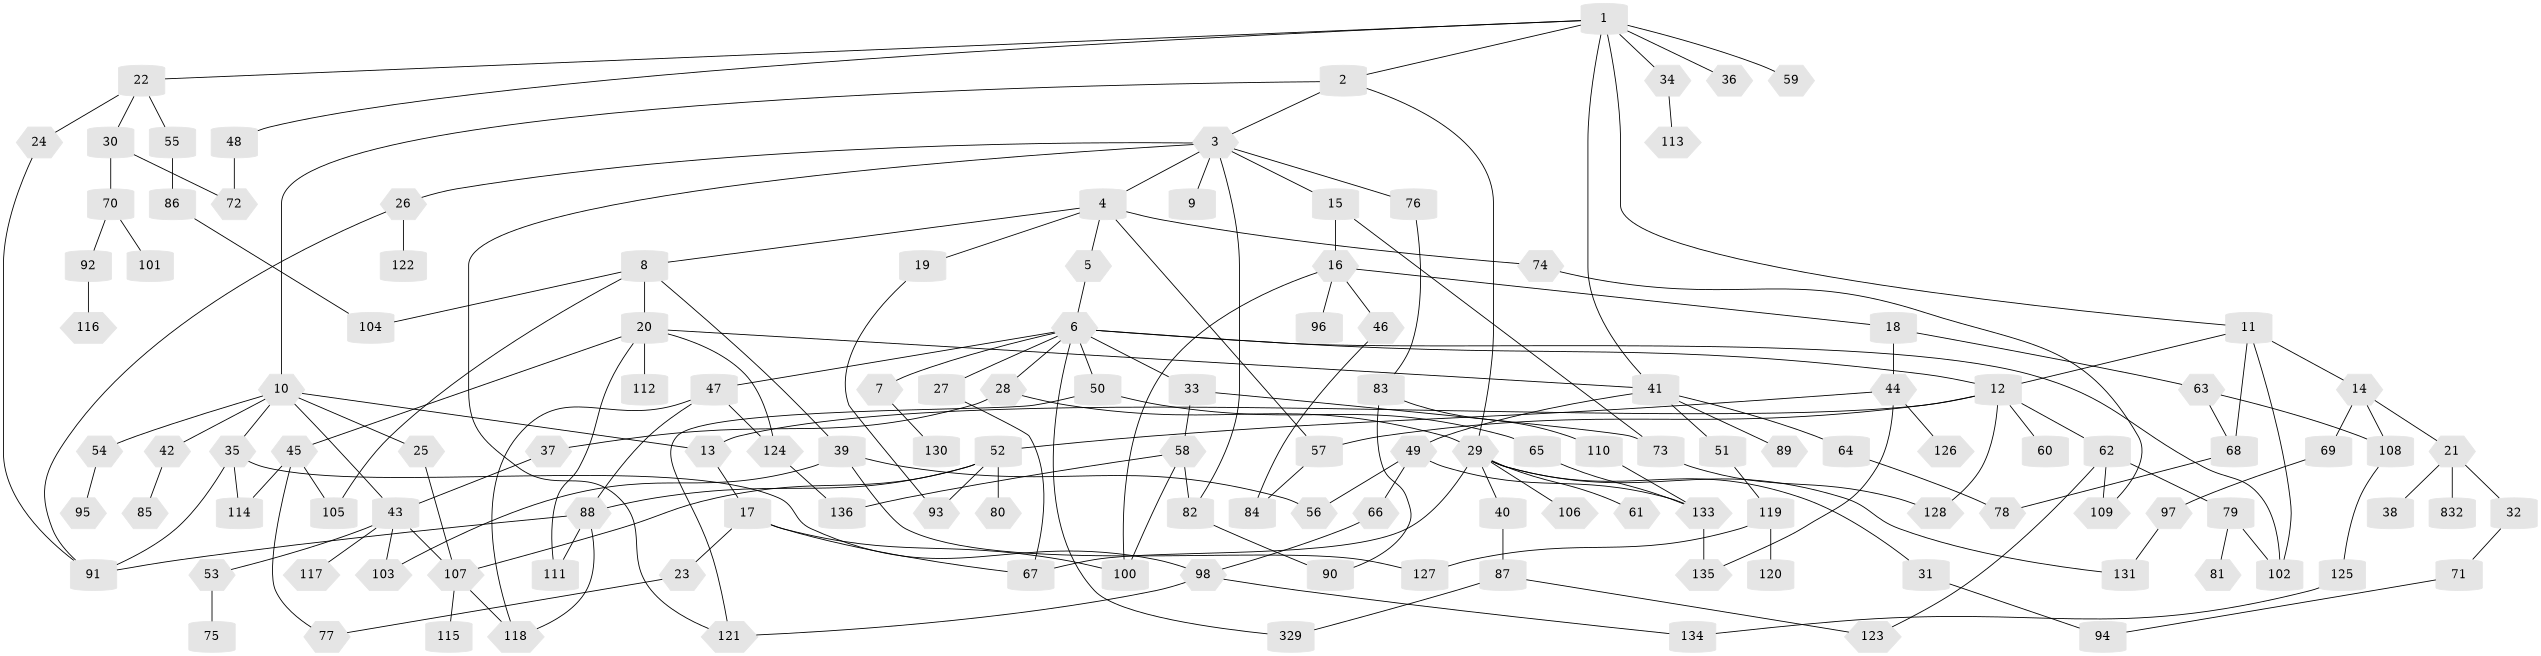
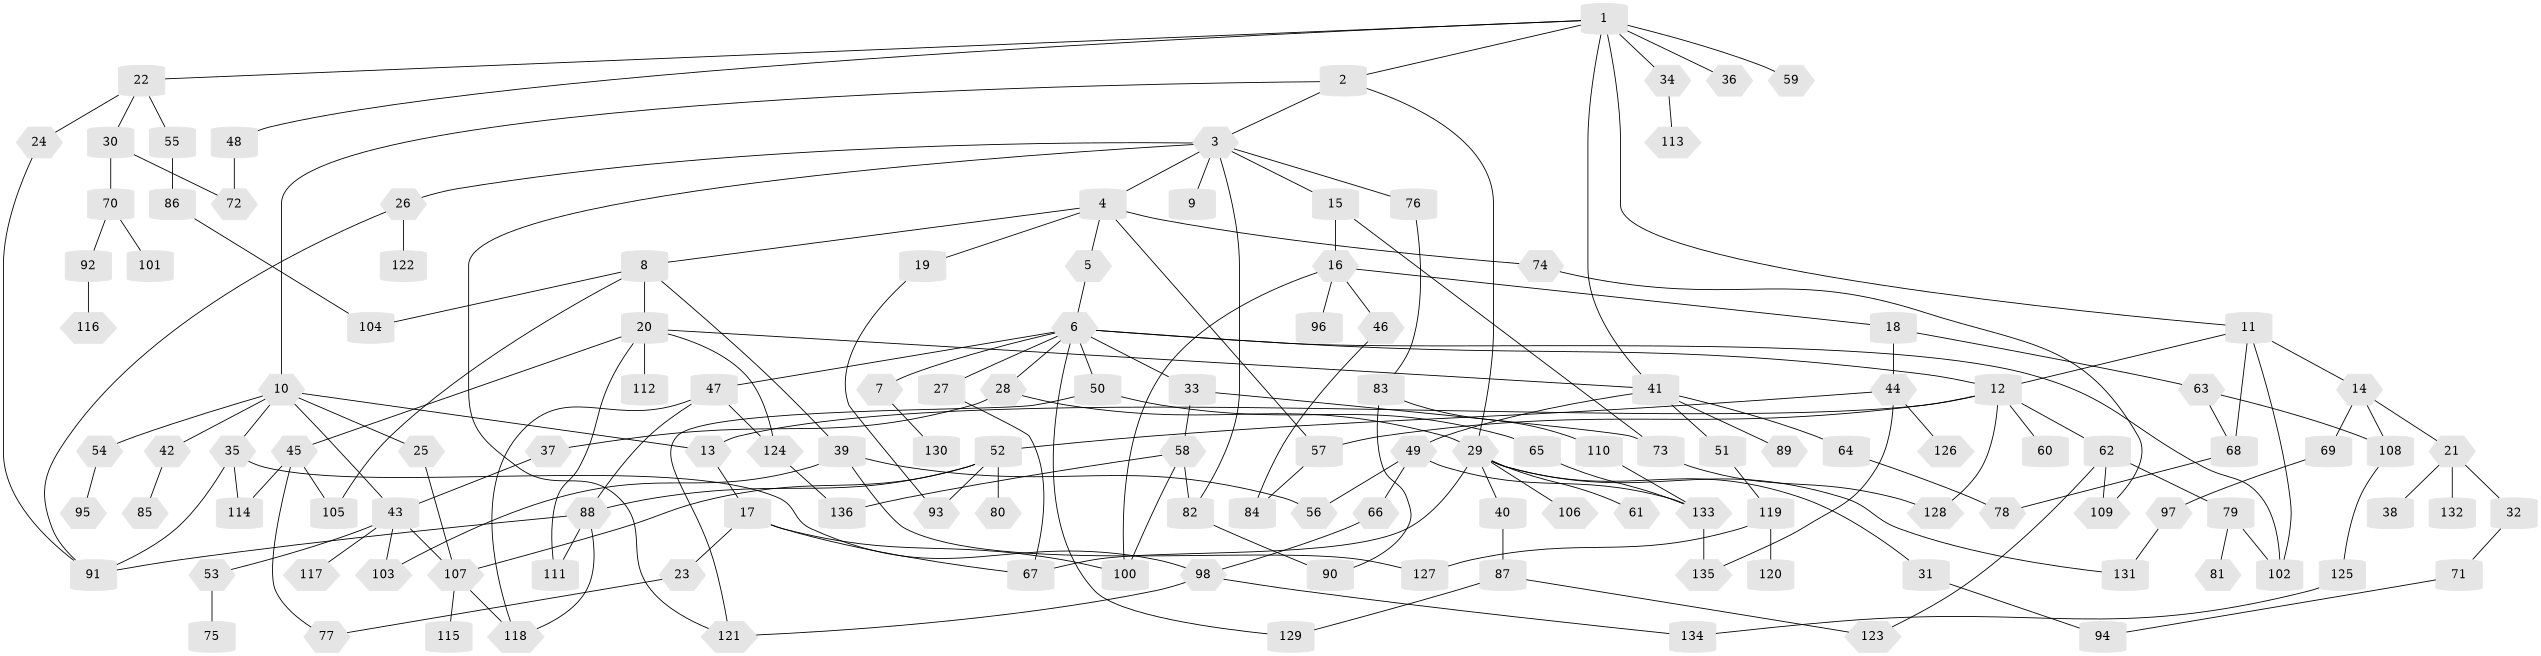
node "832": label "832" -> "132"
node "329": label "329" -> "129"
